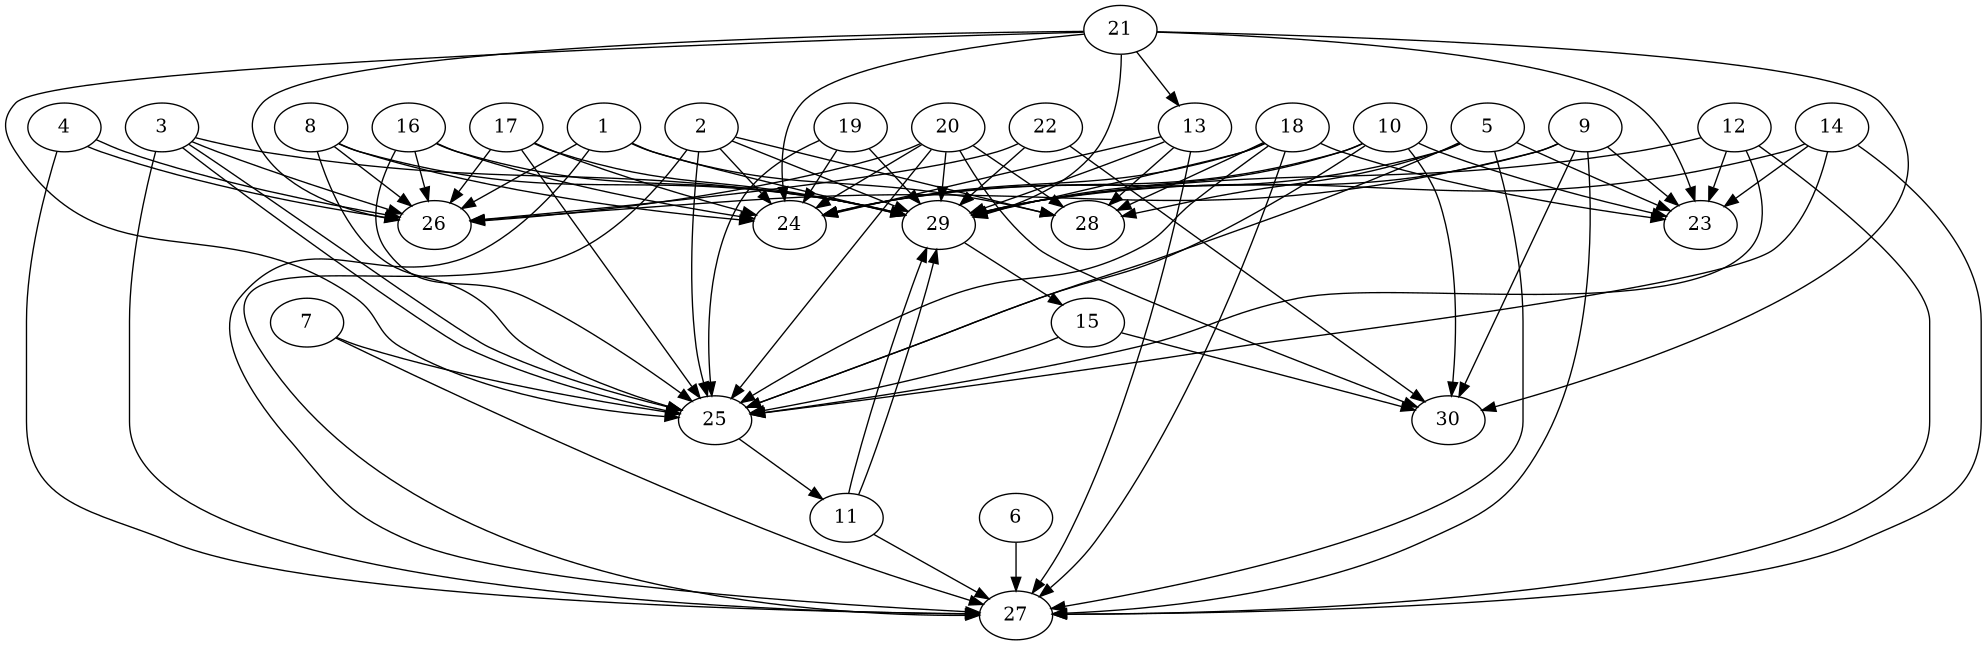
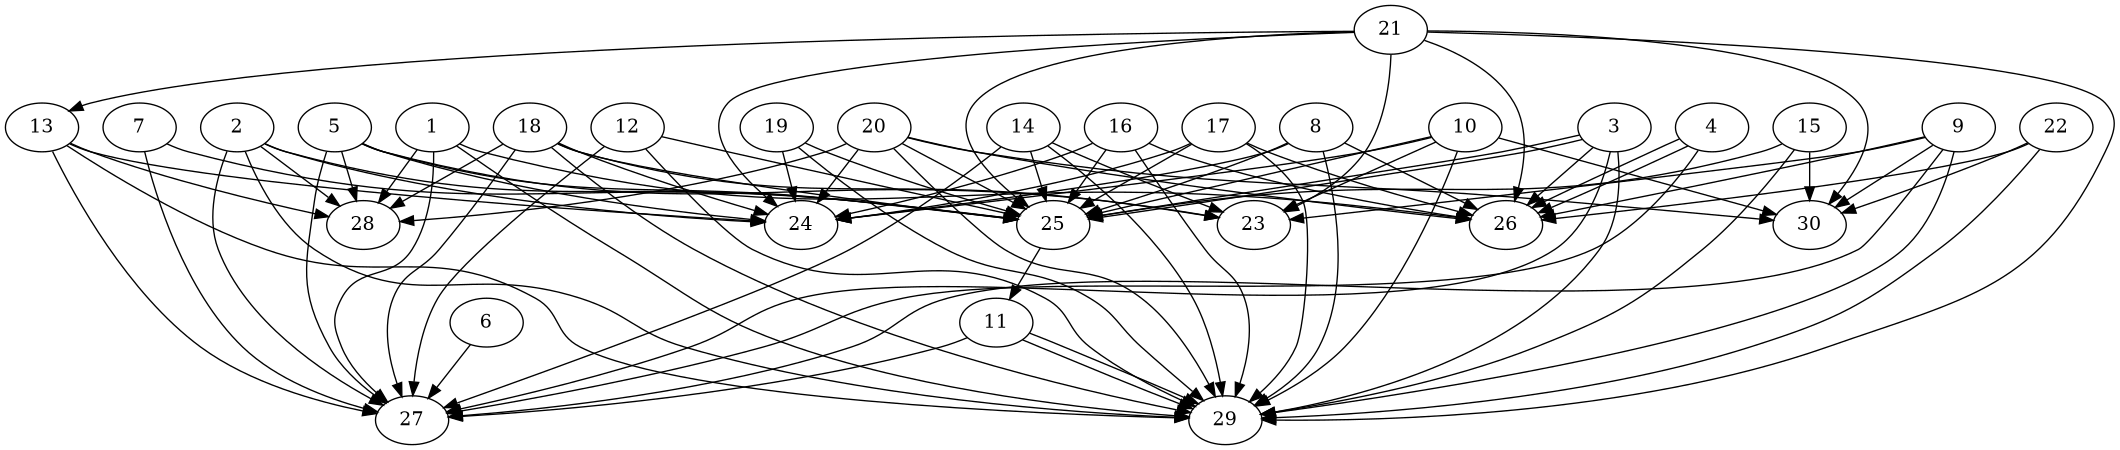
edge "12" -> "23": removed
edge "29" -> "15": reversed
